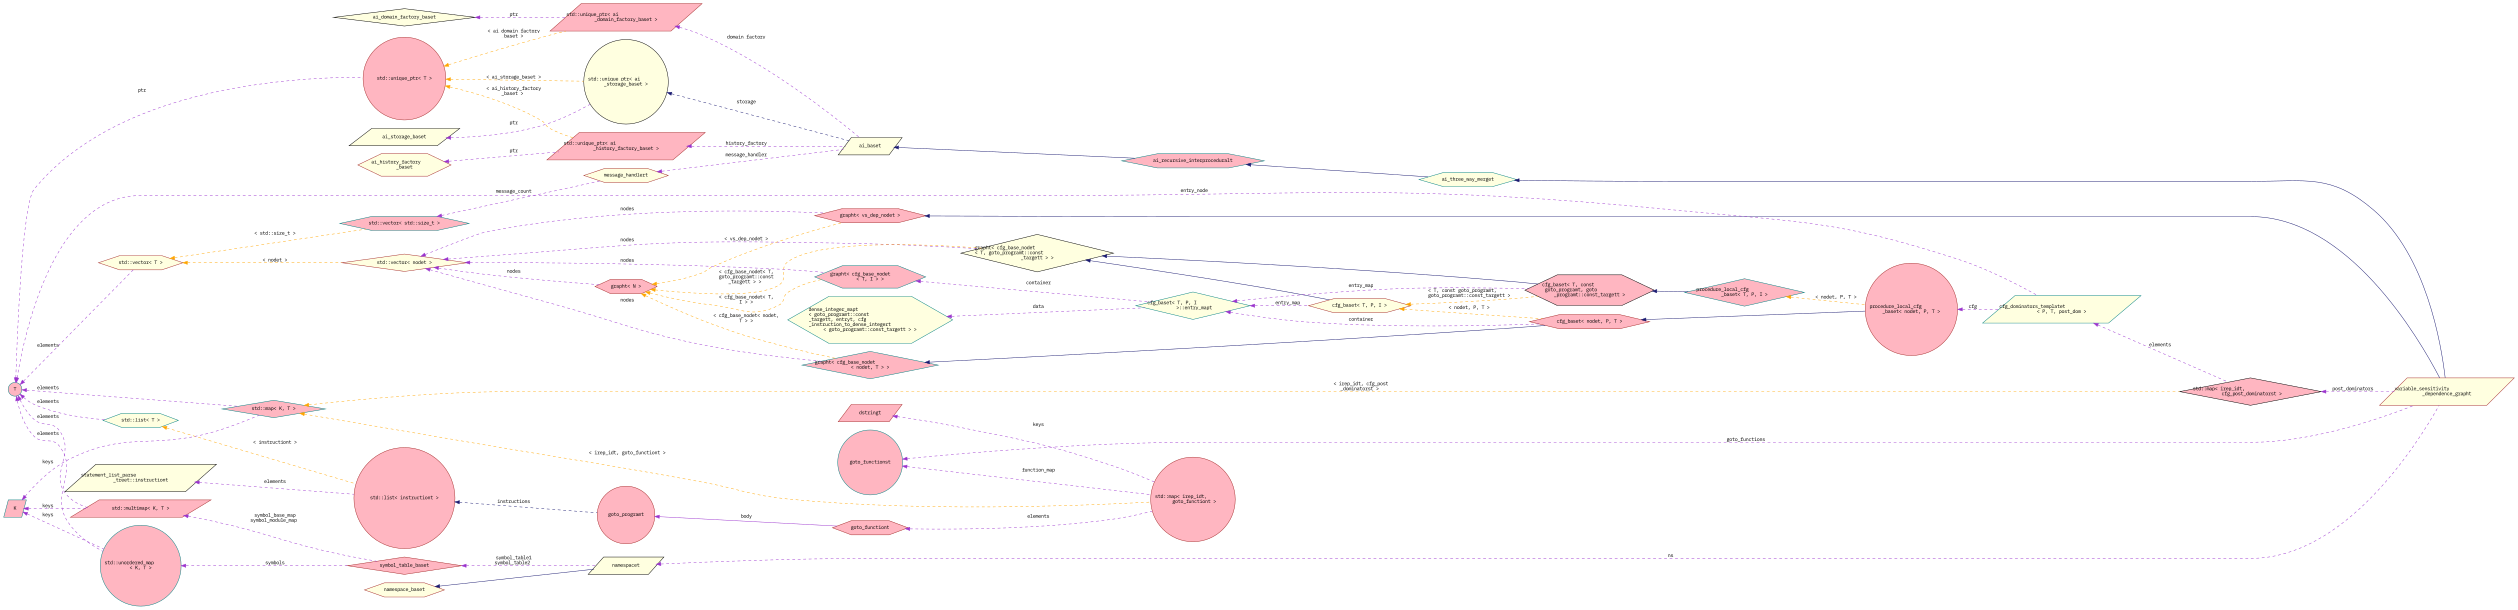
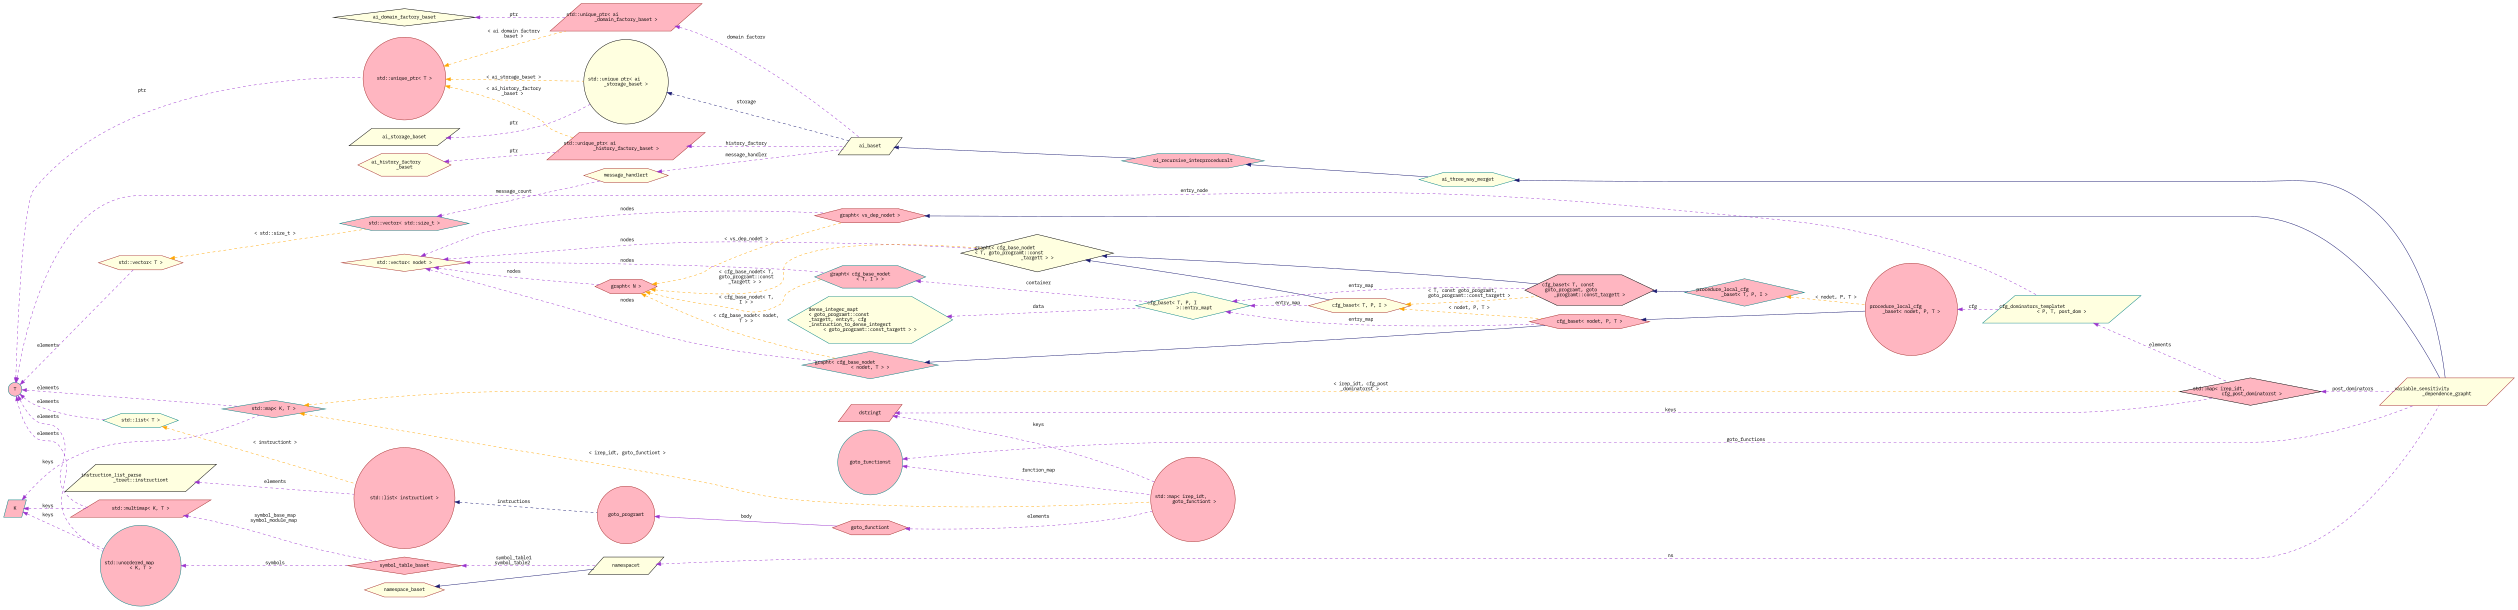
edge "std::vector< nodet >" -> "std::vector< T >": removed, label "< nodet >"
edge "cfg_baset< nodet, P, T >" -> "cfg_baset< T, P, I >::entry_mapt": label " container" -> " entry_map"
edge "std::map< irep_idt, cfg_post_dominatorst >" -> "dstringt": added, label "keys"
node "statement_list_parse _treet::instructiont": label "statement_list_parse _treet::instructiont" -> "instruction_list_parse _treet::instructiont"
